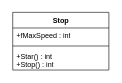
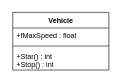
node "Stop": label "Stop" -> "Vehicle"
node "+fMaxSpeed : int": label "+fMaxSpeed : int" -> "+fMaxSpeed : float"
